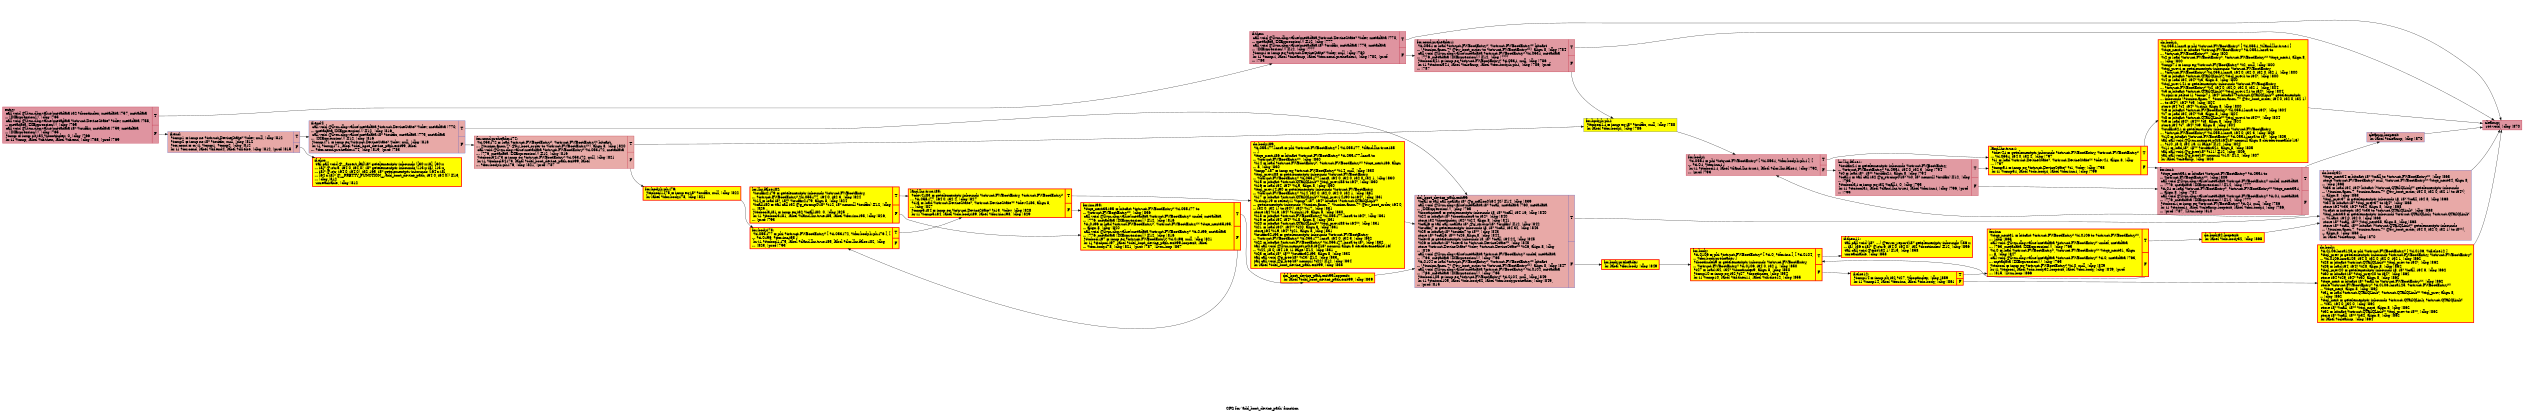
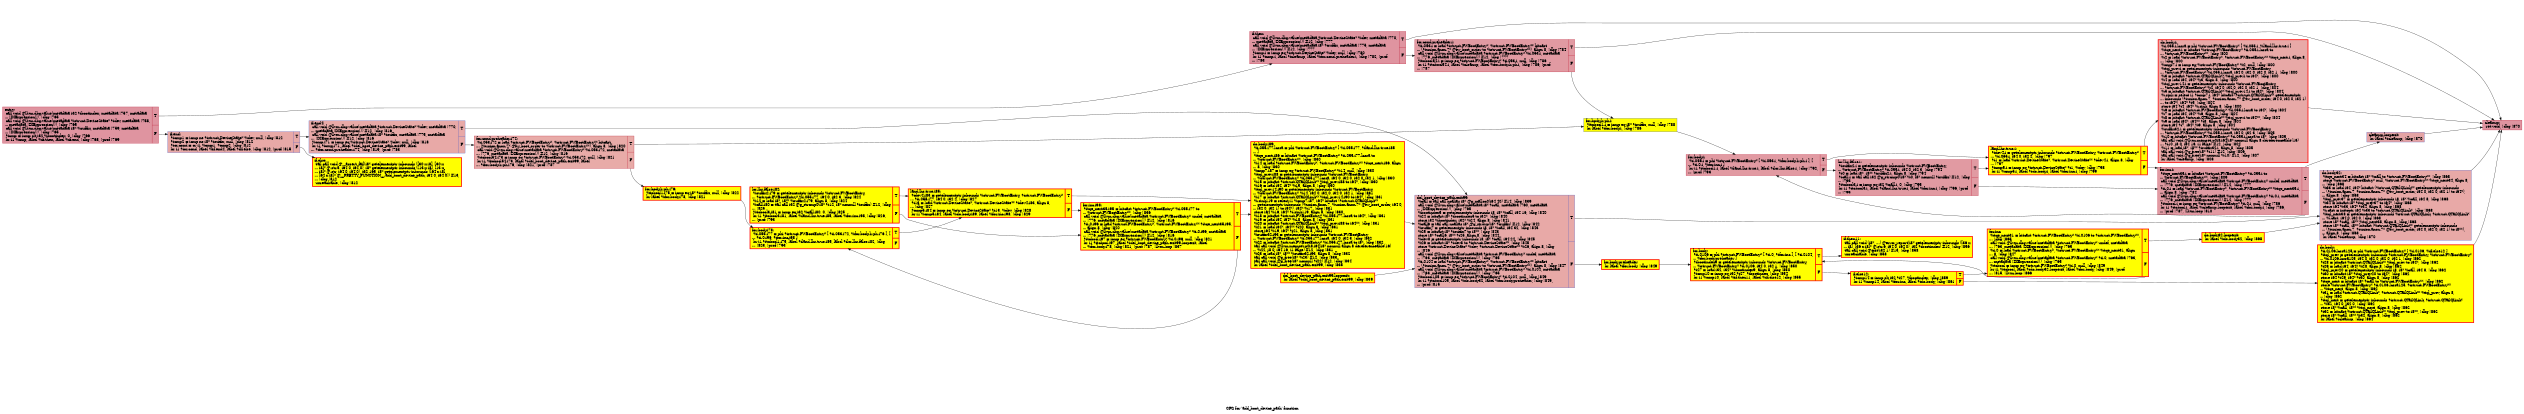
node "do.body.i:": fillcolor yellow -> #ca3b3770
edge "for.inc.i98:" -> "del_boot_device_path.exit99.loopexit:": now "for.inc.i98:" -> "do.body.i89:"
